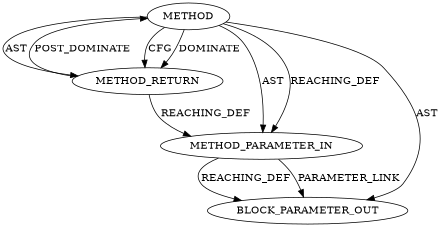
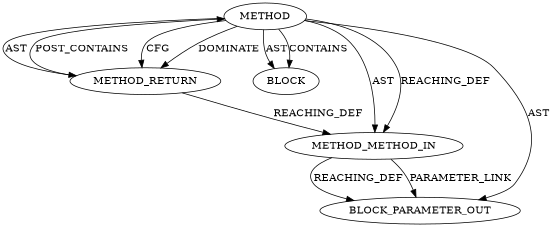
edge "METHOD_RETURN" -> "METHOD": label "POST_DOMINATE" -> "POST_CONTAINS"
node "BLOCK": added
node "METHOD_PARAMETER_IN": label "METHOD_PARAMETER_IN" -> "METHOD_METHOD_IN"
